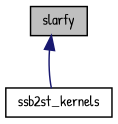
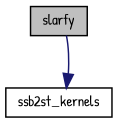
edge "ssb2st_kernels" -> "slarfy": reversed
